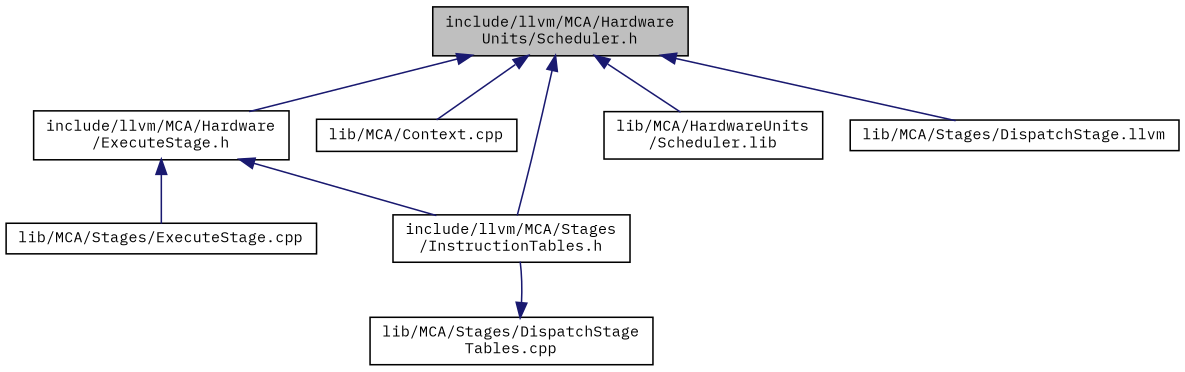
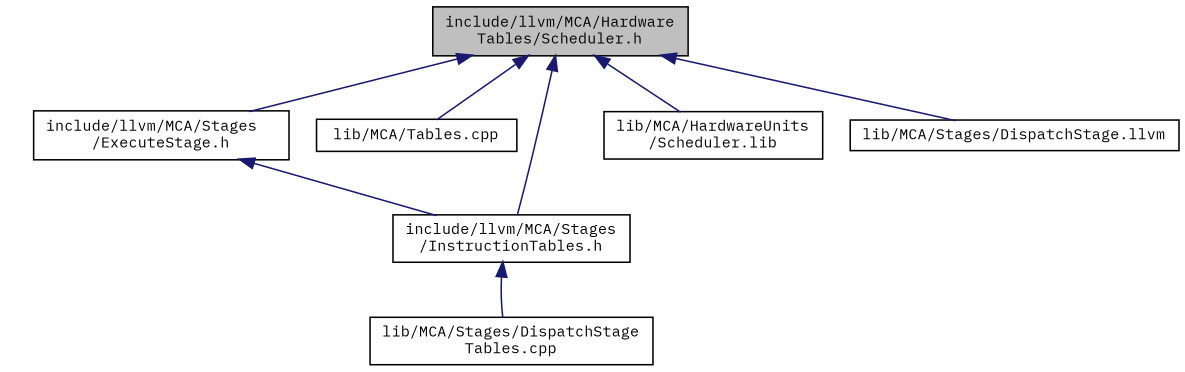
node "include/llvm/MCA/Hardware Units/Scheduler.h": label "include/llvm/MCA/Hardware Units/Scheduler.h" -> "include/llvm/MCA/Hardware Tables/Scheduler.h"
node "include/llvm/MCA/Hardware /ExecuteStage.h": label "include/llvm/MCA/Hardware /ExecuteStage.h" -> "include/llvm/MCA/Stages /ExecuteStage.h"
node "lib/MCA/Context.cpp": label "lib/MCA/Context.cpp" -> "lib/MCA/Tables.cpp"
node "lib/MCA/Stages/ExecuteStage.cpp": removed
edge "include/llvm/MCA/Stages /InstructionTables.h" -> "lib/MCA/Stages/DispatchStage Tables.cpp": reversed
